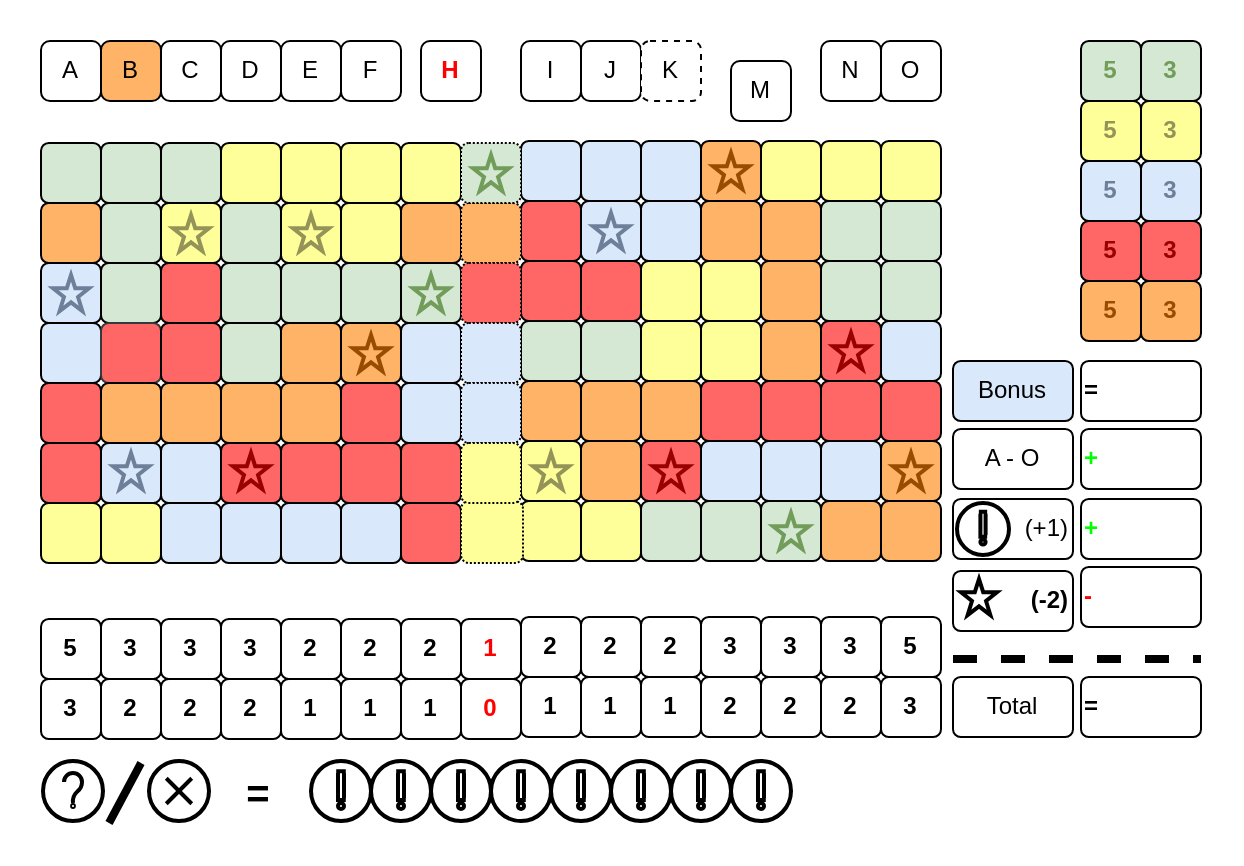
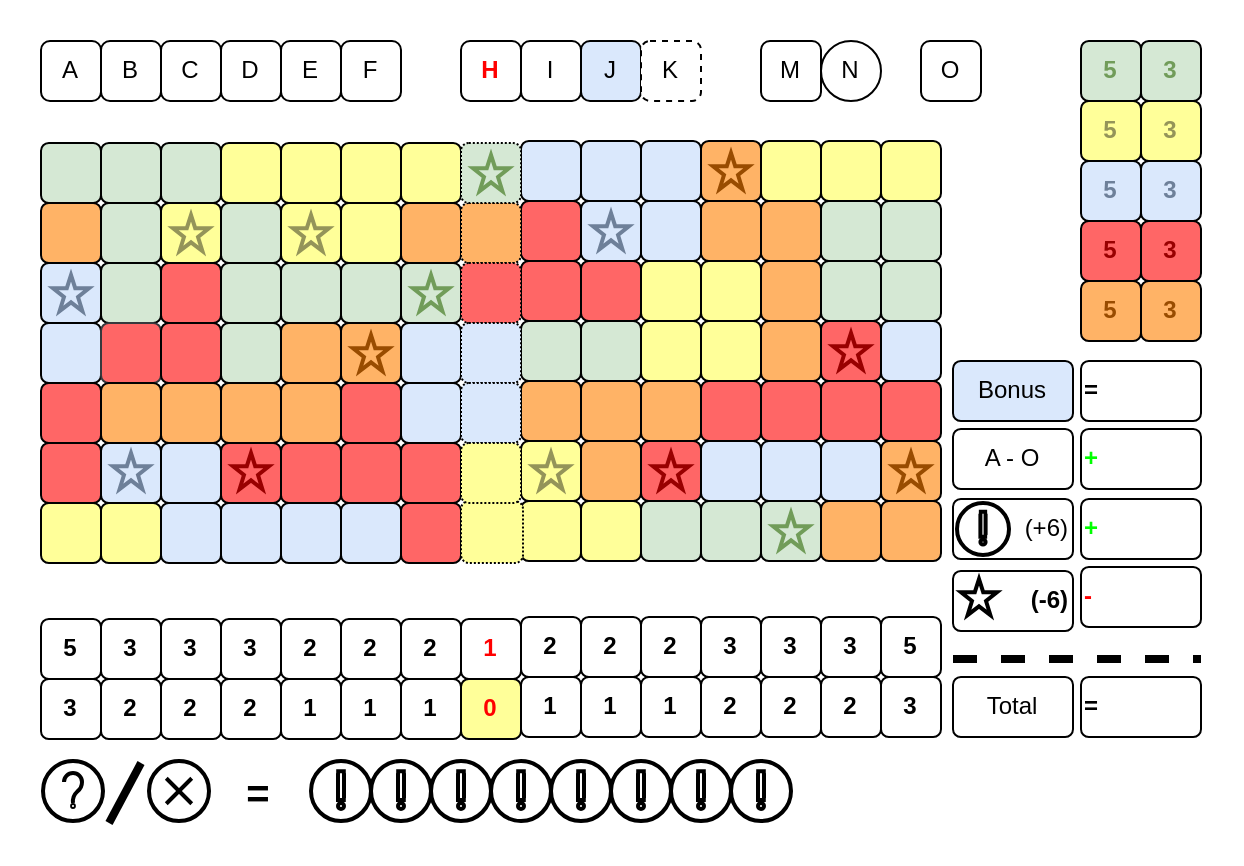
node "B": fillcolor #ffb366 -> #ffffff
node "H": moved (451, 71) -> (491, 71)
node "J": fillcolor #ffffff -> #dae8fc
node "N": shape rounded rectangle -> ellipse
node "O": moved (911, 71) -> (951, 71)
node "M": moved (761, 91) -> (791, 71)
node "(+1)": label "(+1)" -> "(+6)"
node "(-2)": label "(-2)" -> "(-6)"
node "0": fillcolor #ffffff -> #ffff99
